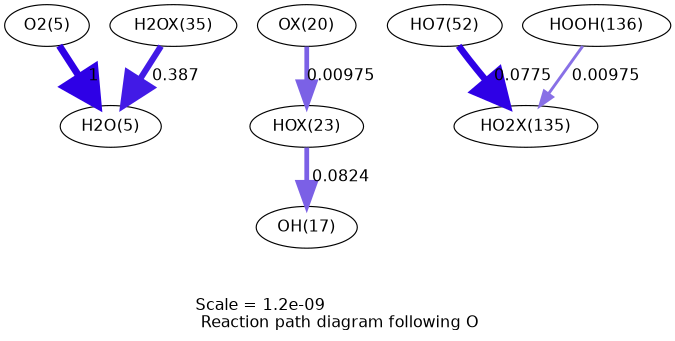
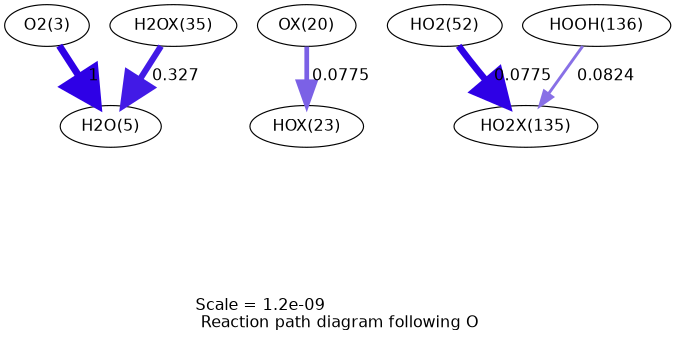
node "O2(5)": label "O2(5)" -> "O2(3)"
node "HO7(52)": label "HO7(52)" -> "HO2(52)"
edge "H2OX(35)" -> "H2O(5)": label " 0.387" -> " 0.327"
edge "OX(20)" -> "HOX(23)": label " 0.00975" -> " 0.0775"
edge "HOOH(136)" -> "HO2X(135)": label " 0.00975" -> " 0.0824"
node "OH(17)": removed
